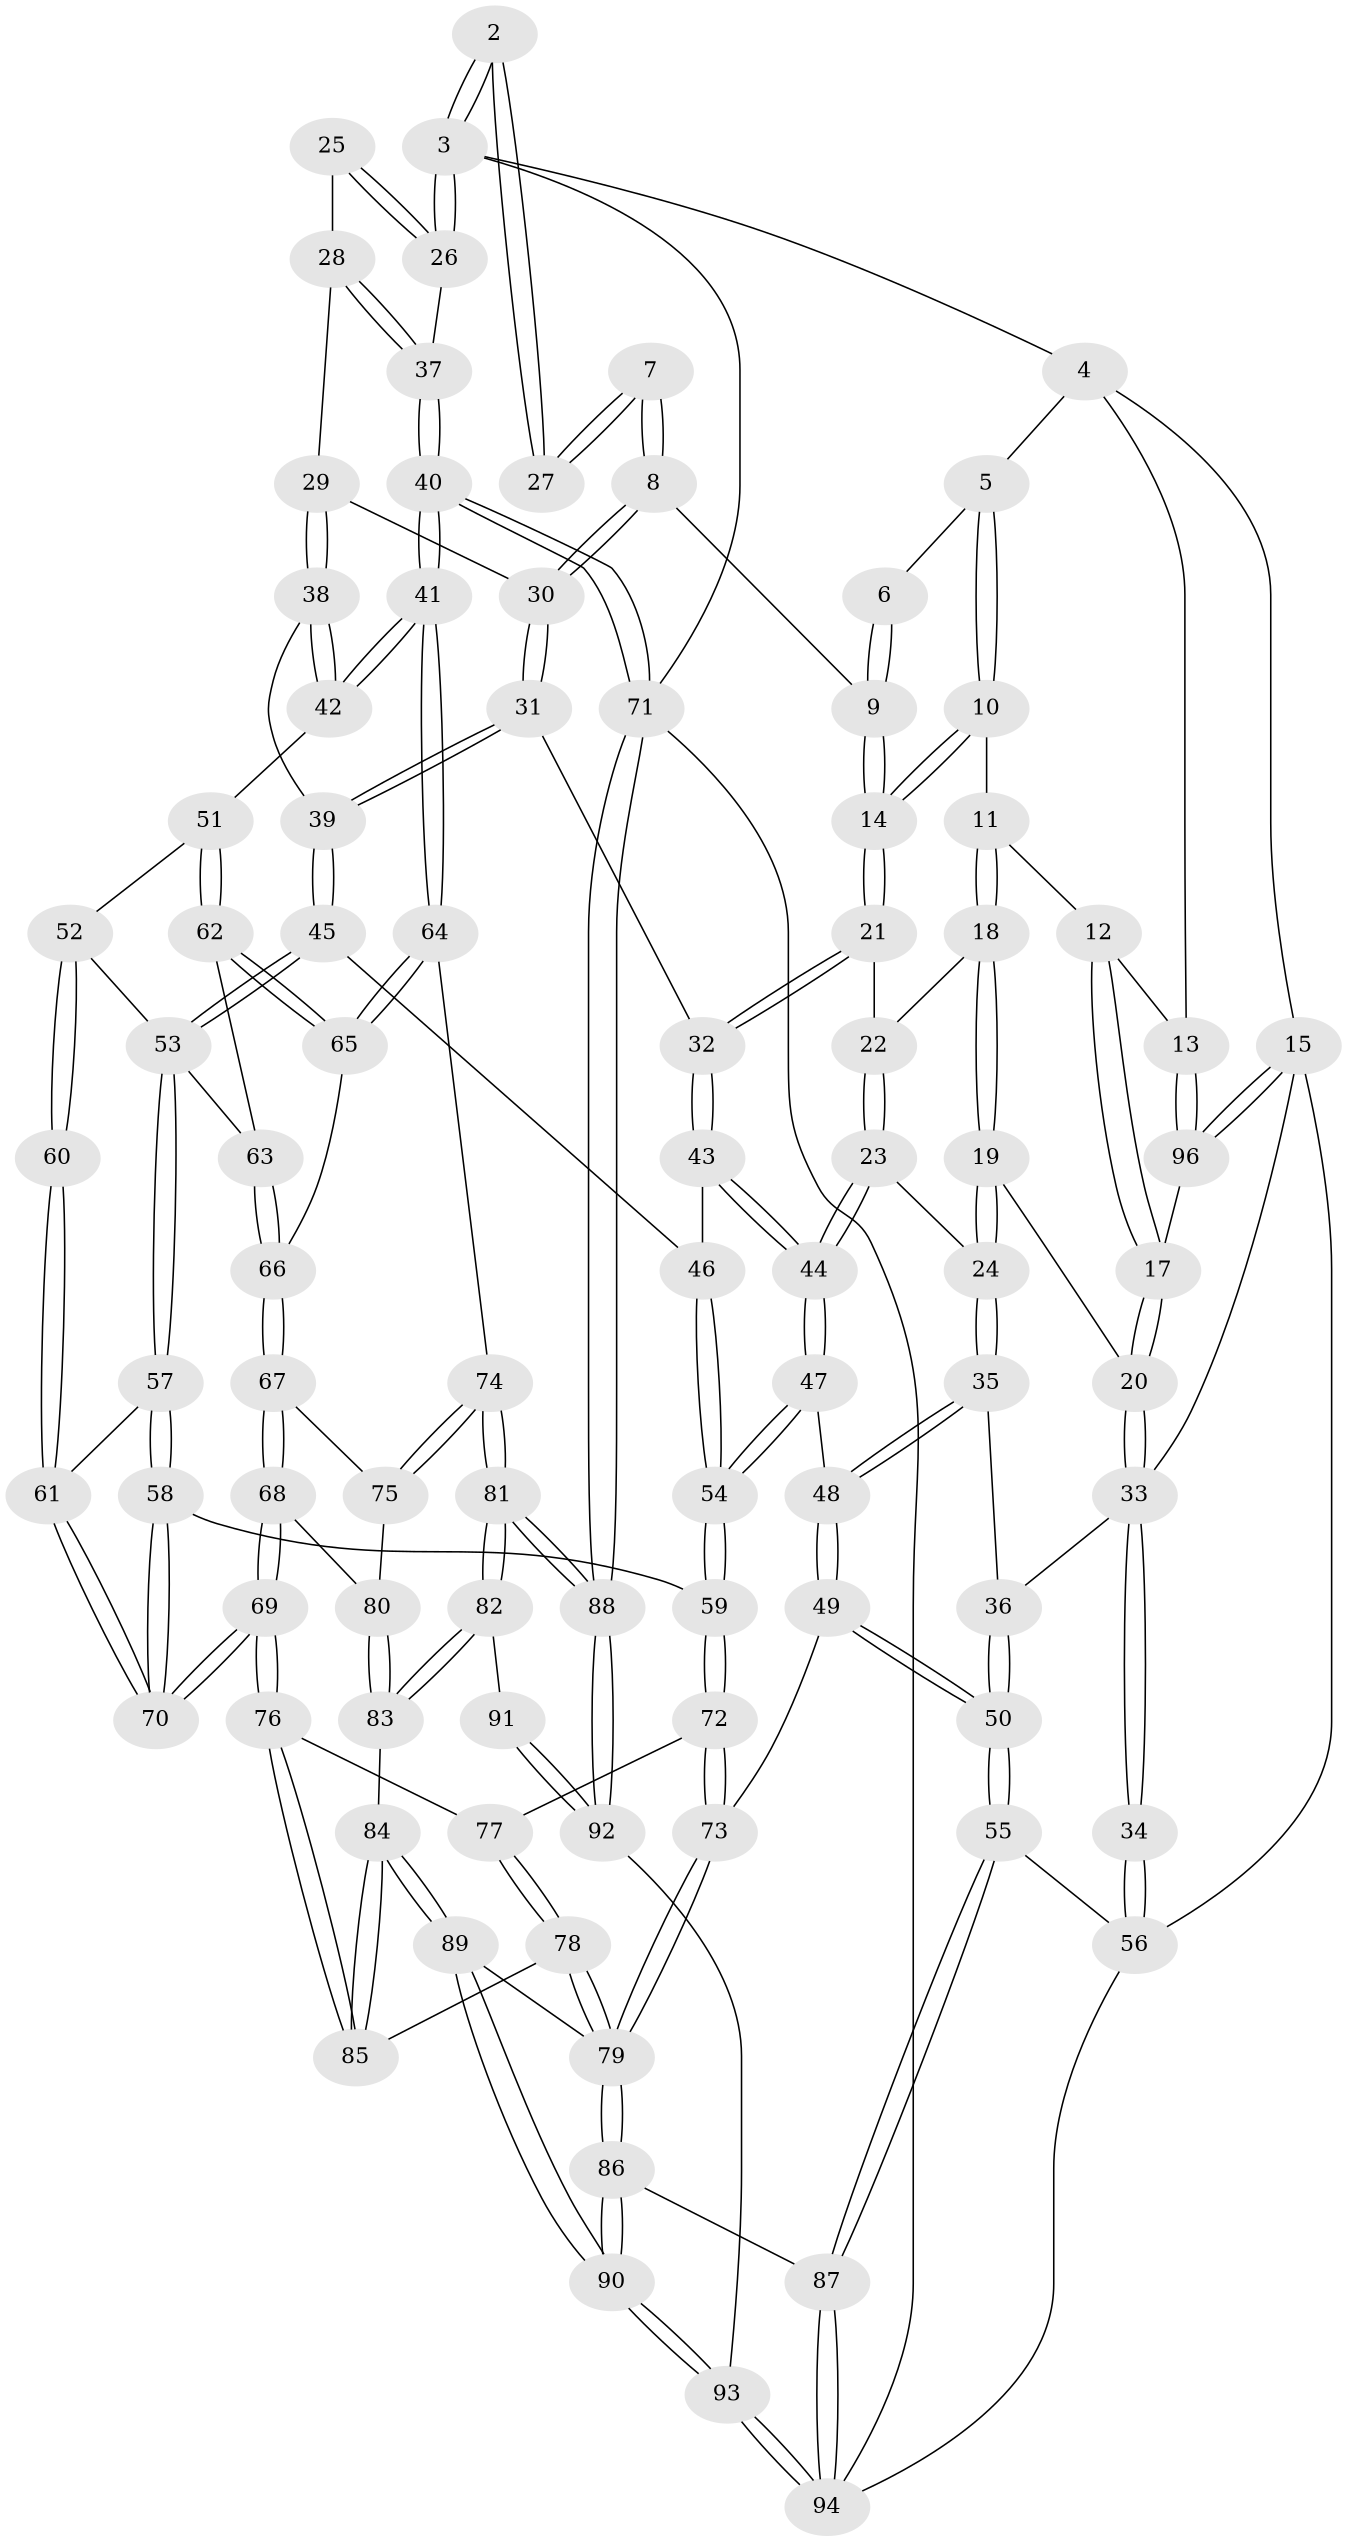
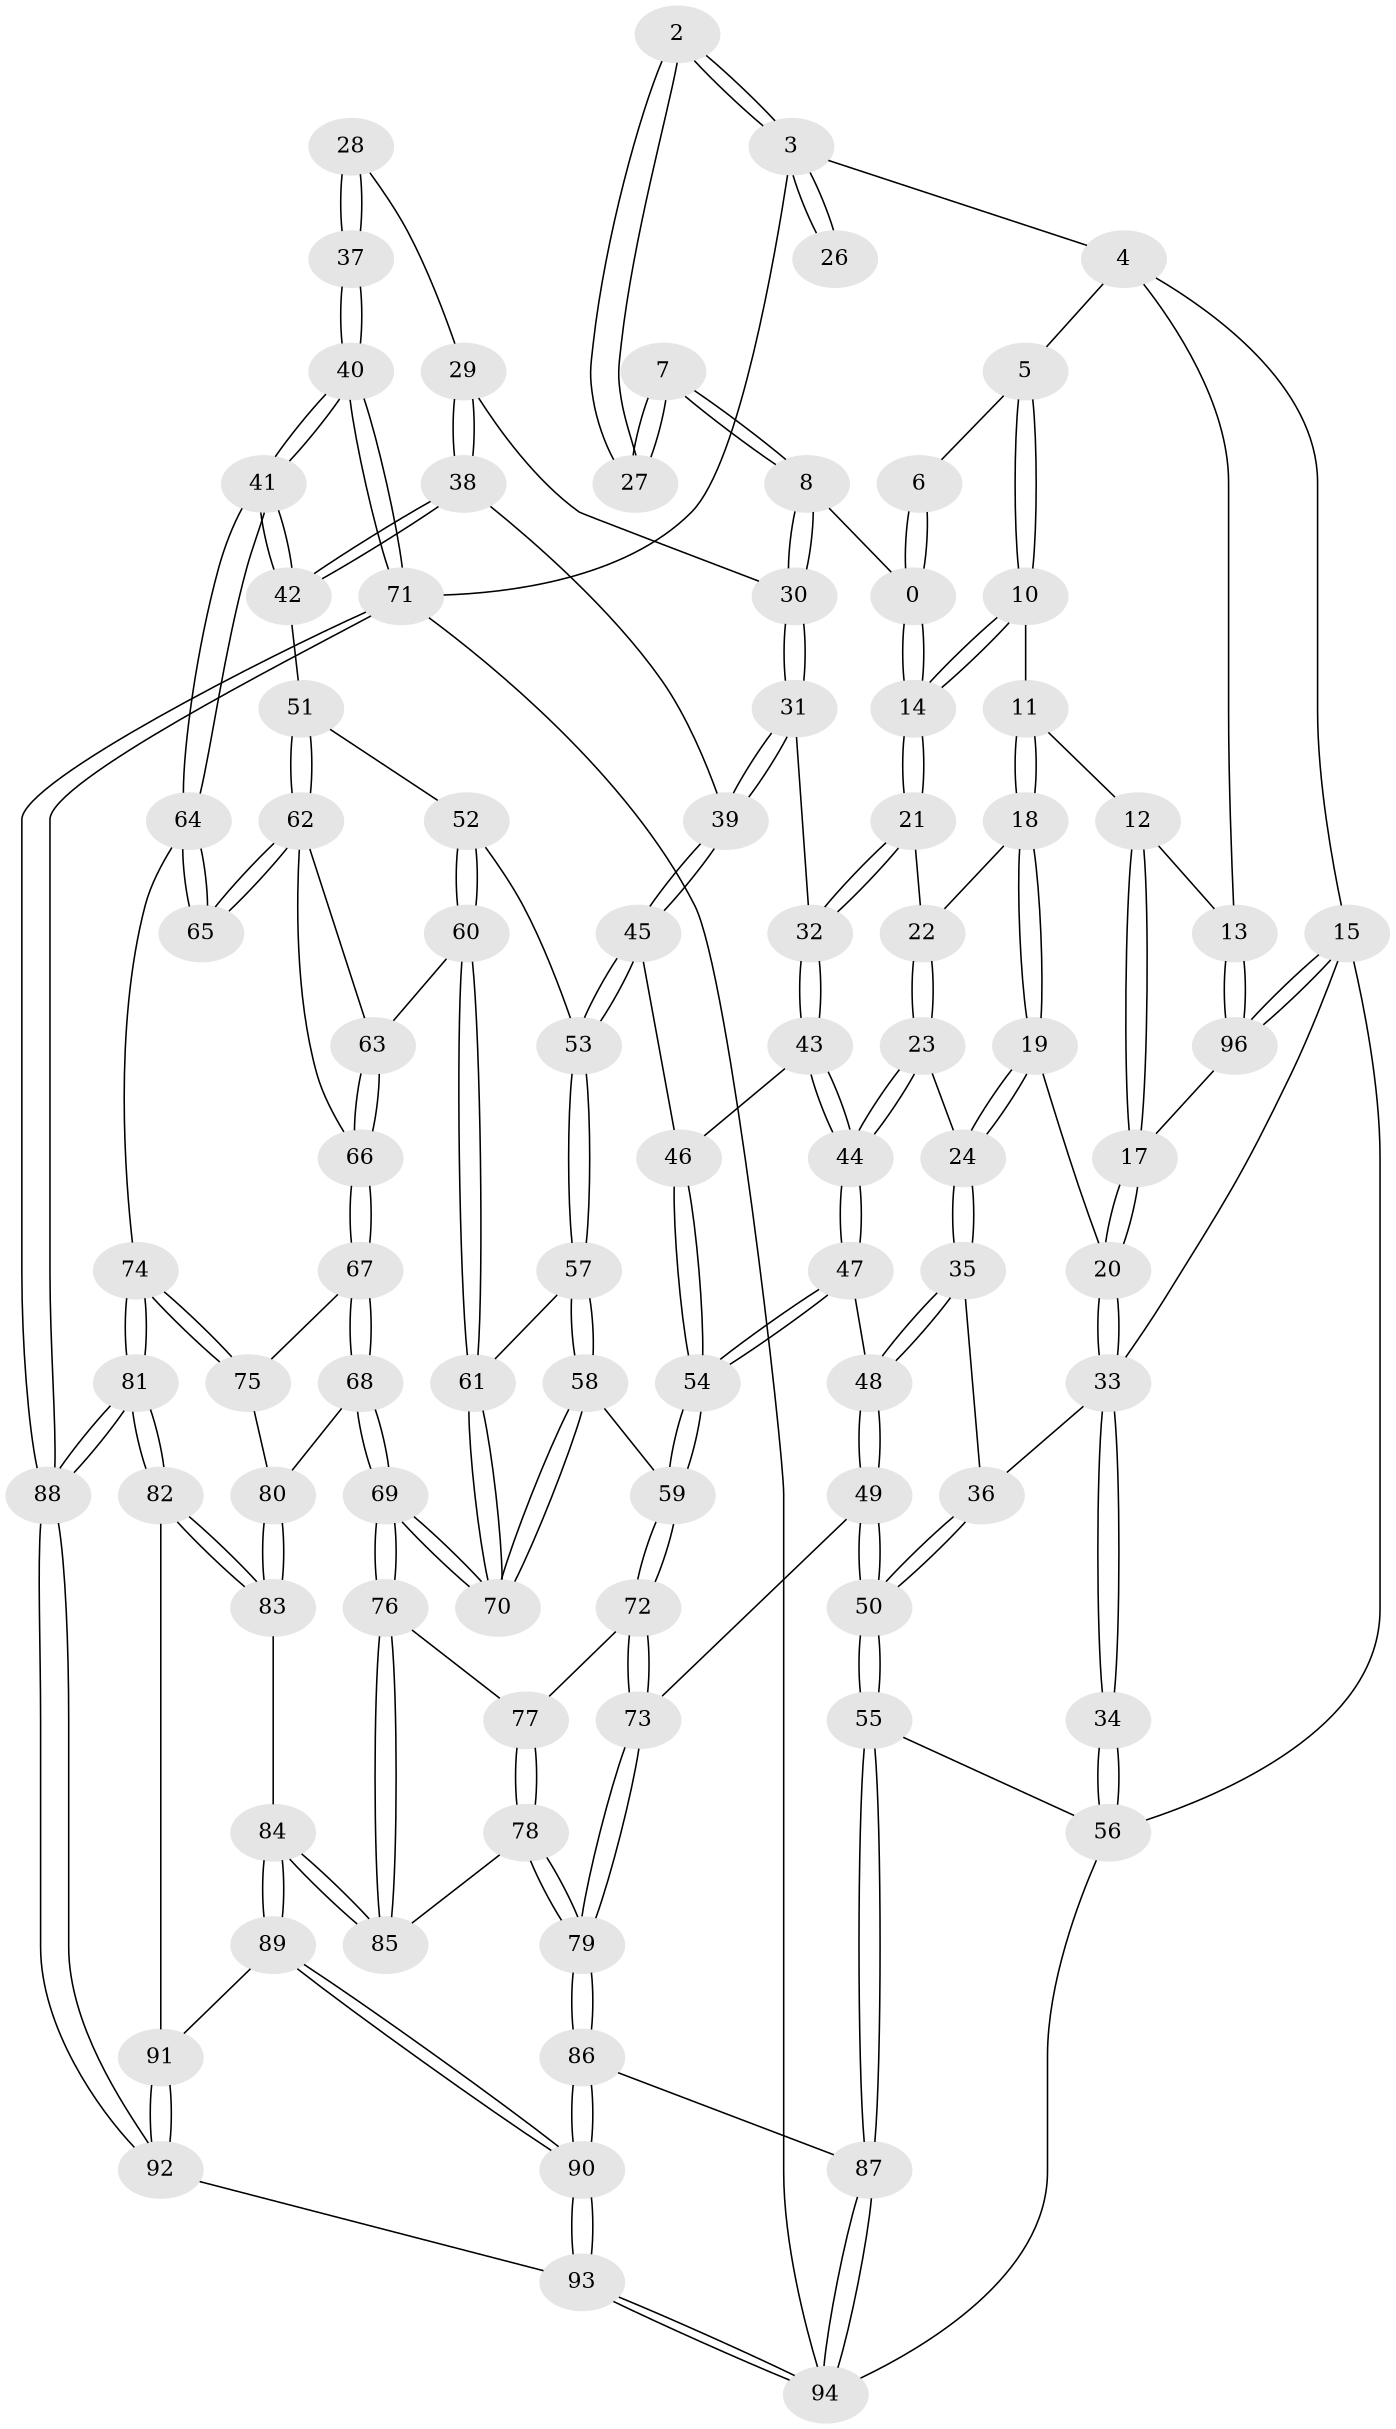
node "25": removed
edge "26" -- "37": removed
node "9": label "9" -> "0"
edge "53" -- "63": now "60" -- "63"
edge "65" -- "66": now "62" -- "66"
edge "89" -- "79": now "89" -- "91"
